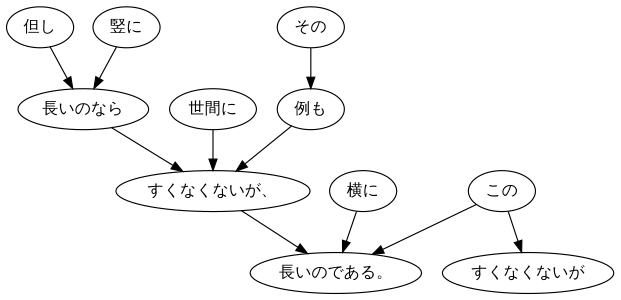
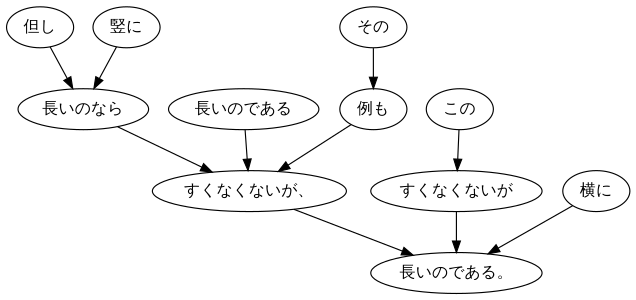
node "世間に": label "世間に" -> "長いのである"
edge "この" -> "長いのである。": now "すくなくないが" -> "長いのである。"
